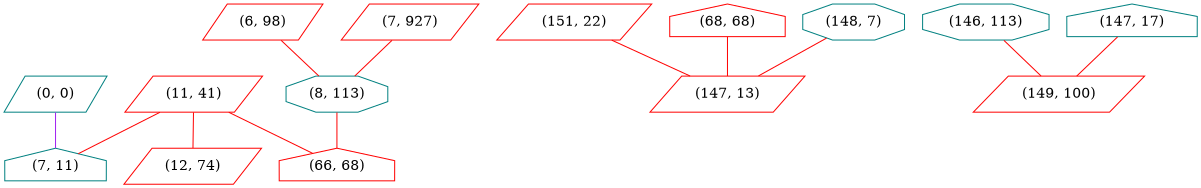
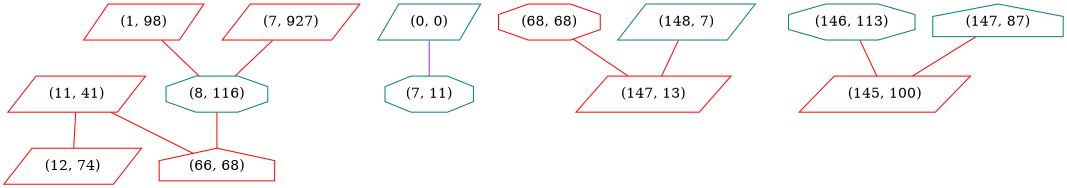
node "(6, 98)": label "(6, 98)" -> "(1, 98)"
node "(151, 22)": removed
node "(68, 68)": shape house -> octagon
node "(148, 7)": shape octagon -> parallelogram
node "(147, 17)": label "(147, 17)" -> "(147, 87)"
node "(8, 113)": label "(8, 113)" -> "(8, 116)"
node "(149, 100)": label "(149, 100)" -> "(145, 100)"
edge "(11, 41)" -- "(7, 11)": removed
node "(7, 11)": shape house -> octagon
